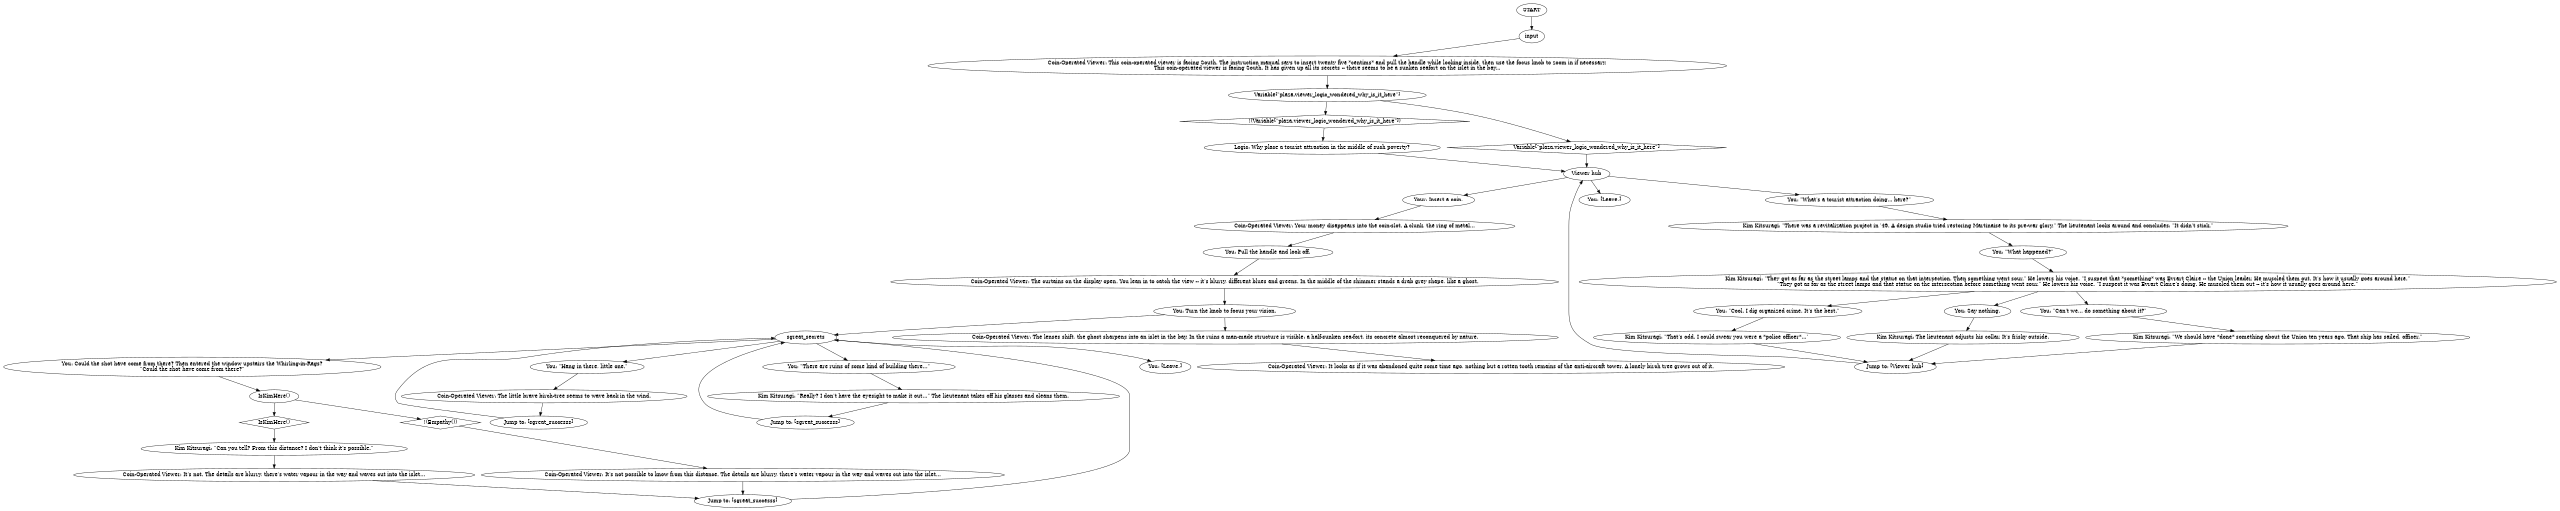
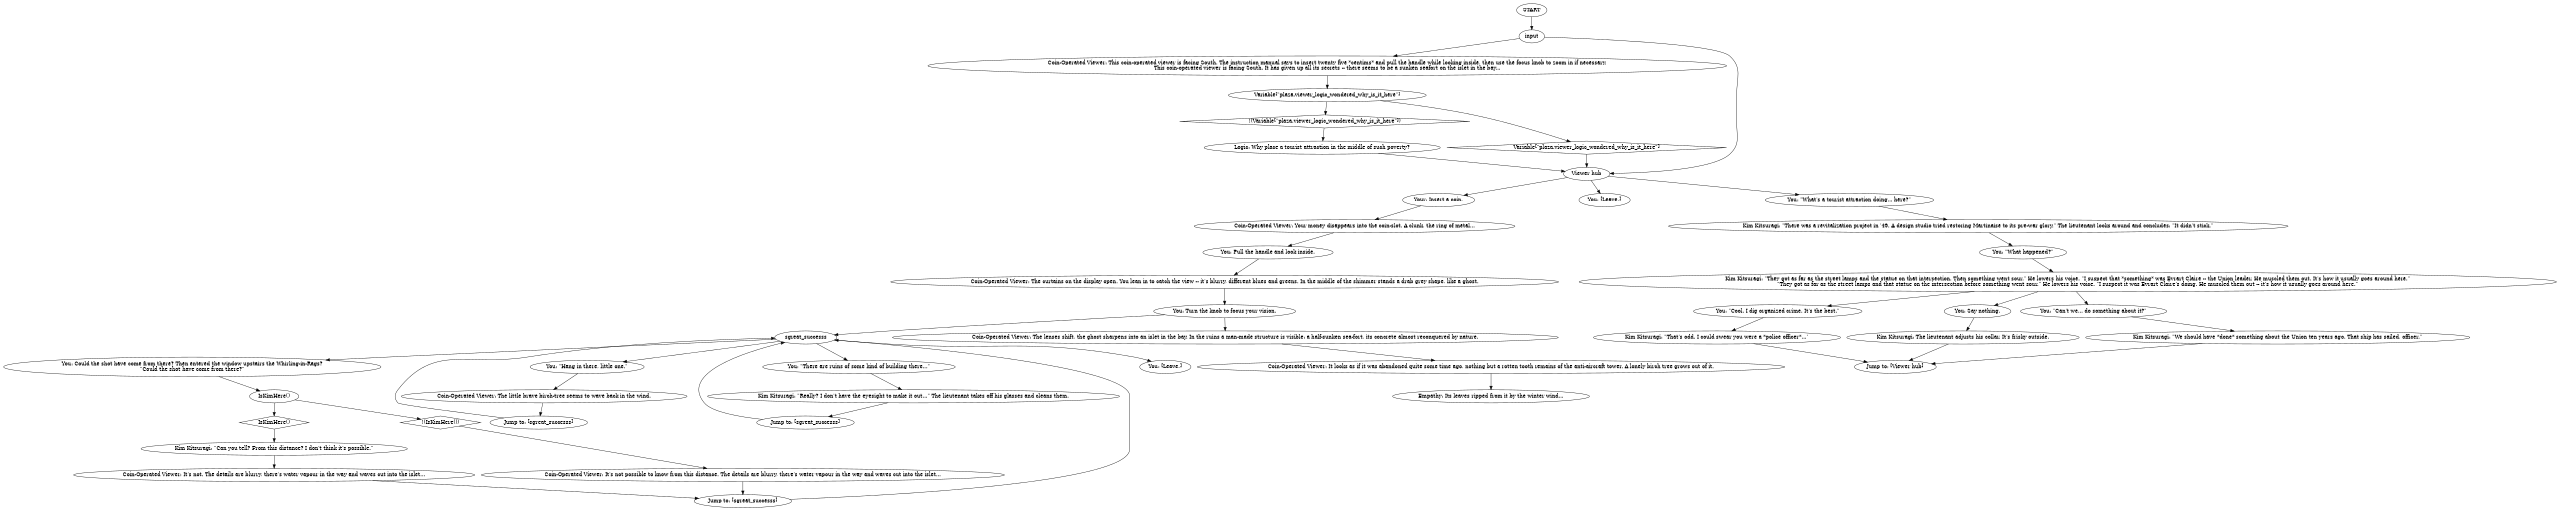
node "You: Pull the handle and look off.": label "You: Pull the handle and look off." -> "You: Pull the handle and look inside."
node "sgreat_secrets": label "sgreat_secrets" -> "sgreat_successs"
edge "Jump to: [Viewer hub]" -> "Viewer hub": now "input" -> "Viewer hub"
node "Empathy: Its leaves ripped from it by the winter wind...": added
node "!(Empathy())": label "!(Empathy())" -> "!(IsKimHere())"
